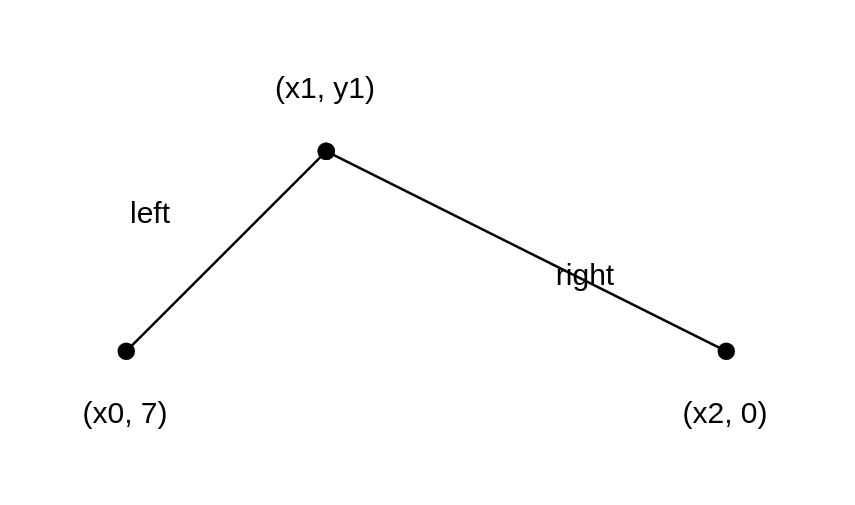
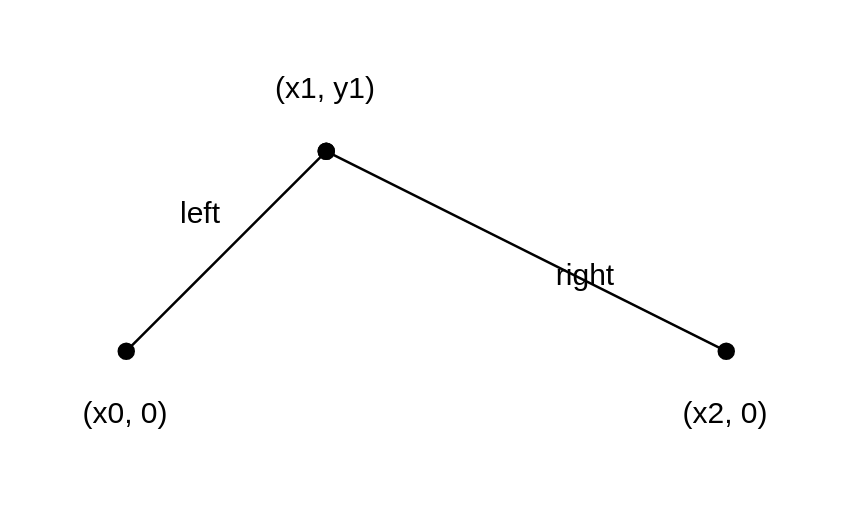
node "left": moved (151, 214) -> (201, 214)
node "(x0, 7)": label "(x0, 7)" -> "(x0, 0)"
